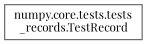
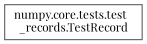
node "numpy.core.tests.tests _records.TestRecord": label "numpy.core.tests.tests _records.TestRecord" -> "numpy.core.tests.test _records.TestRecord"
